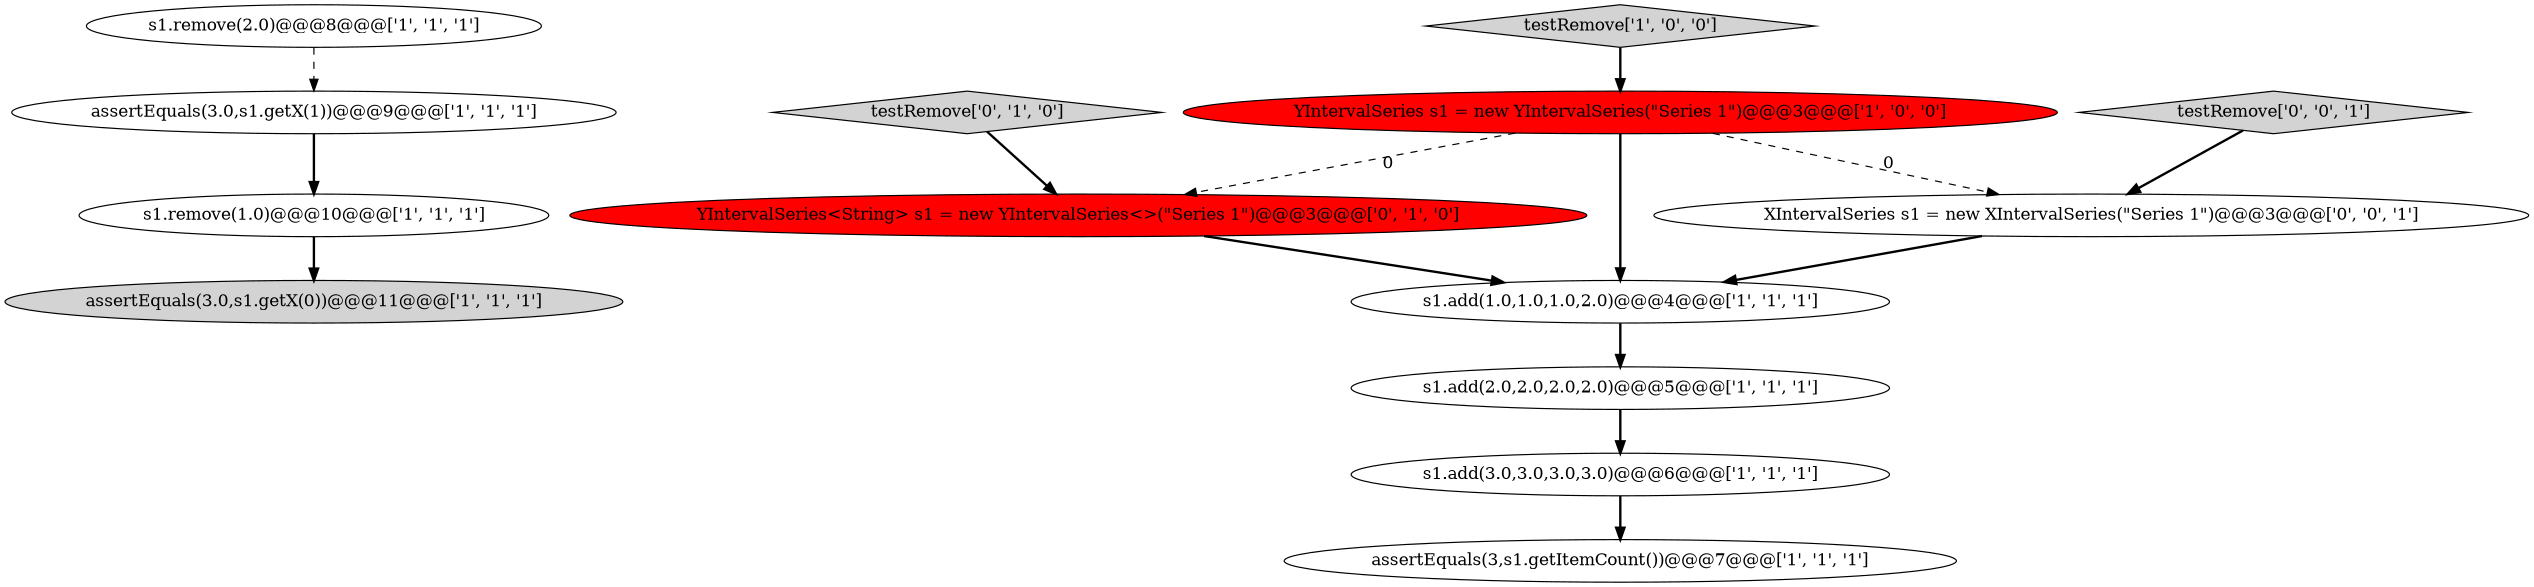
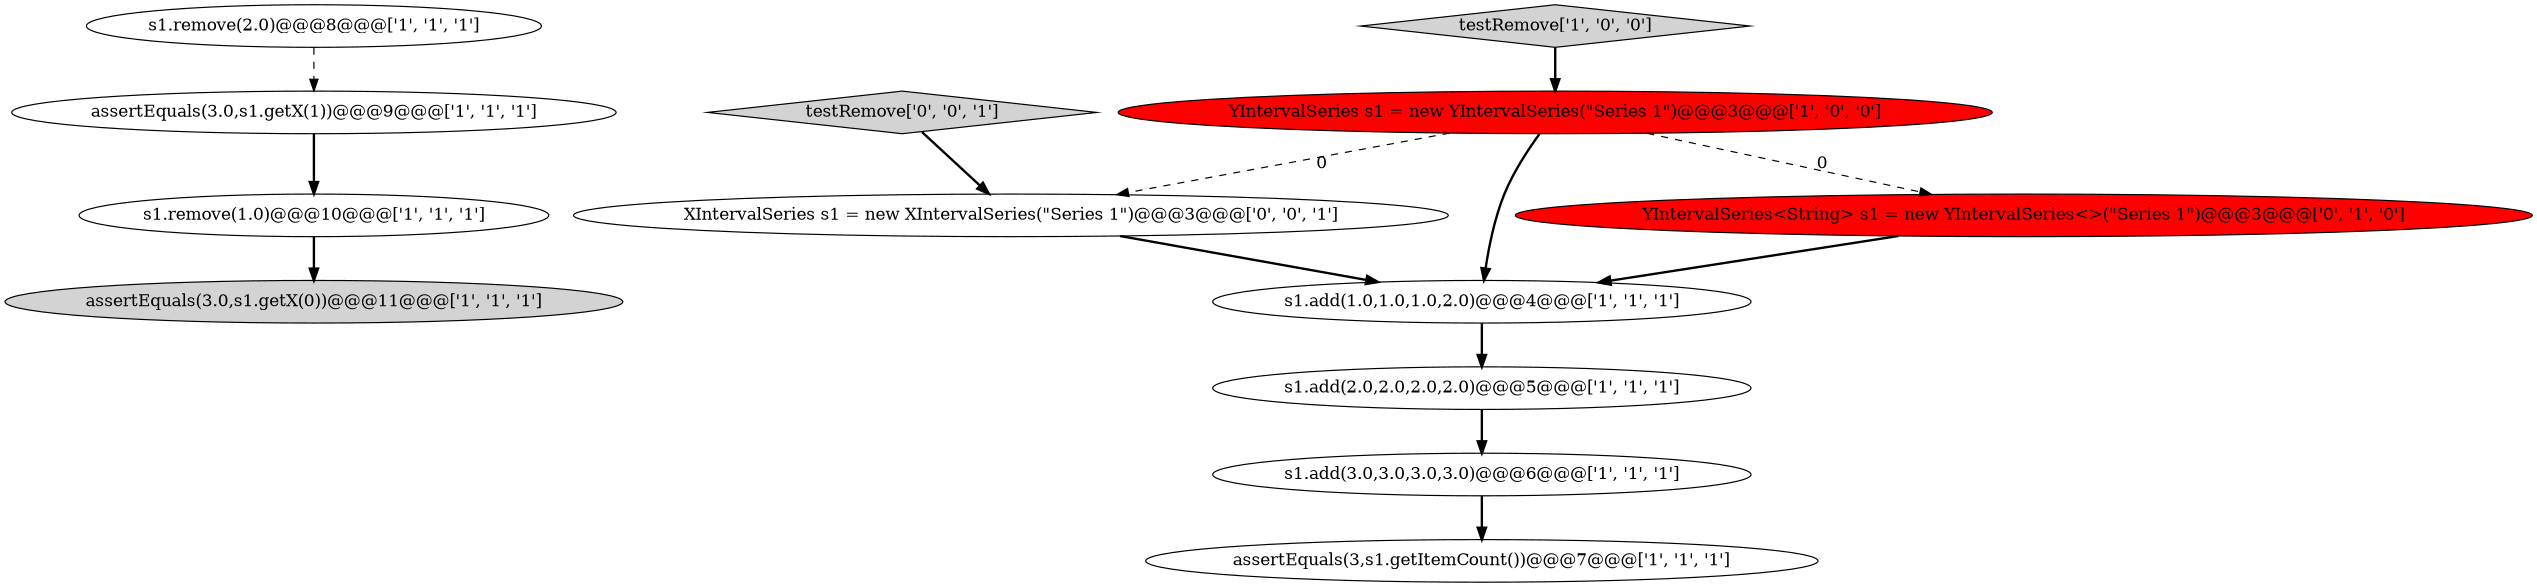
node "testRemove['0', '1', '0']": removed
